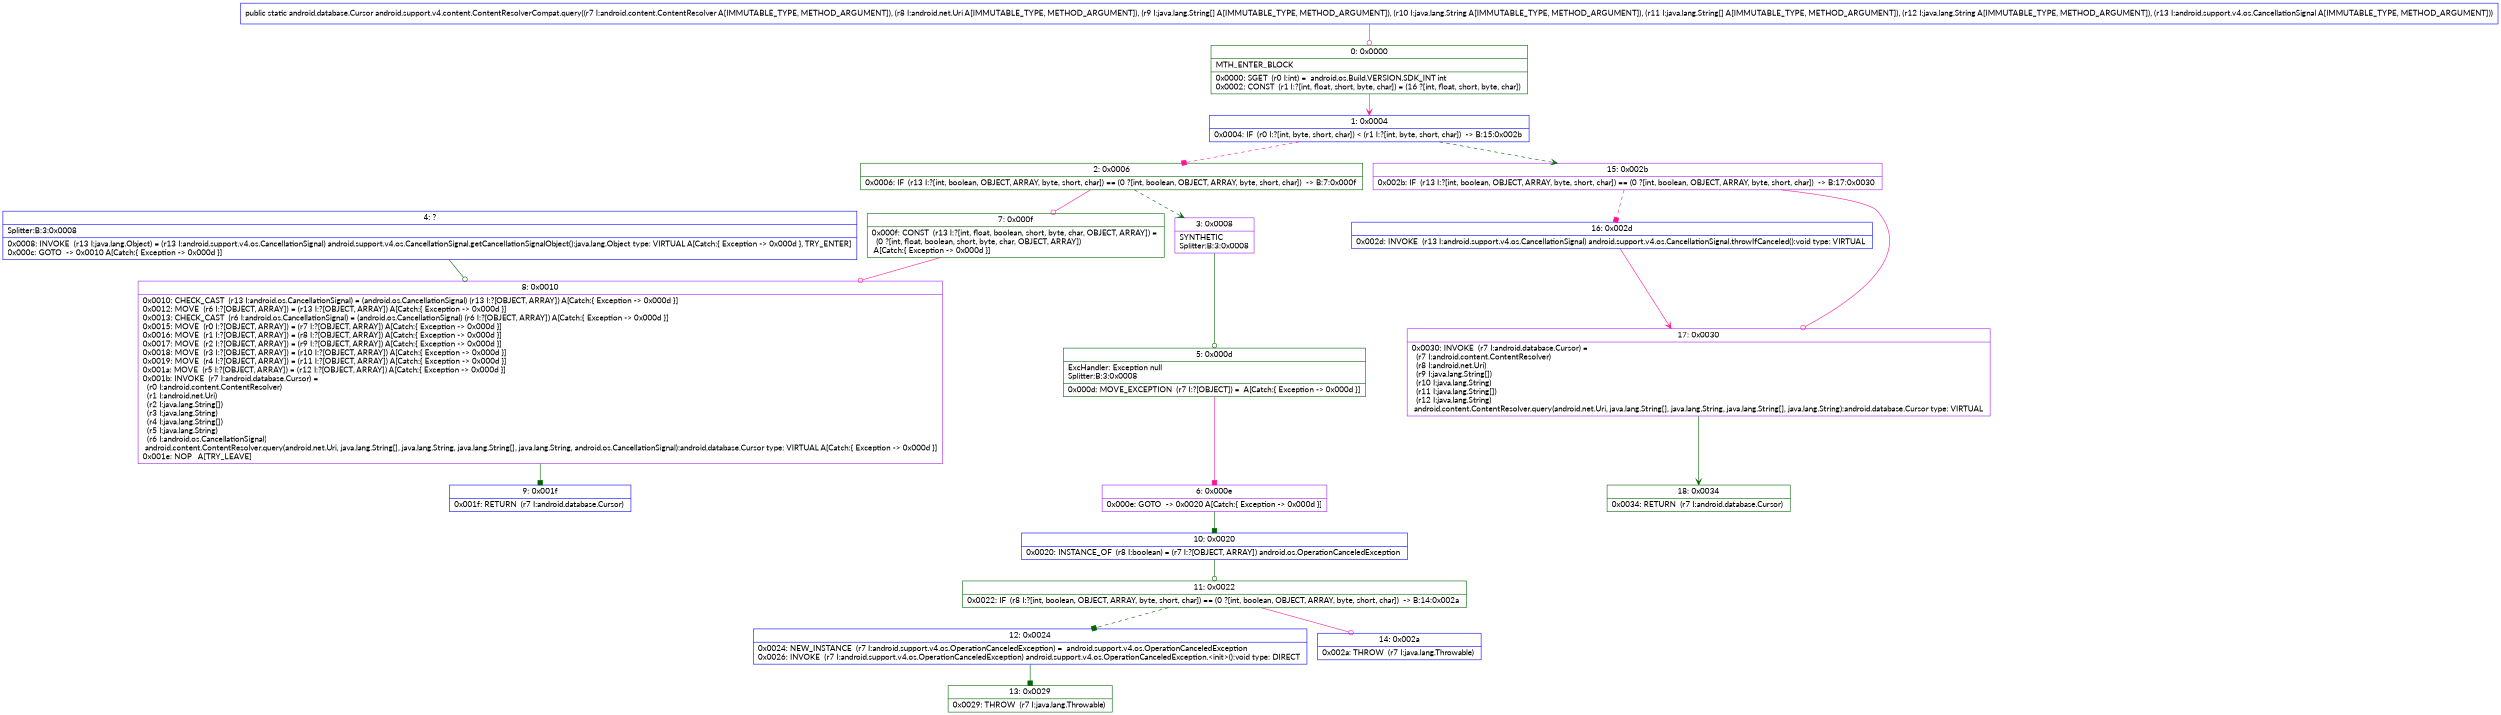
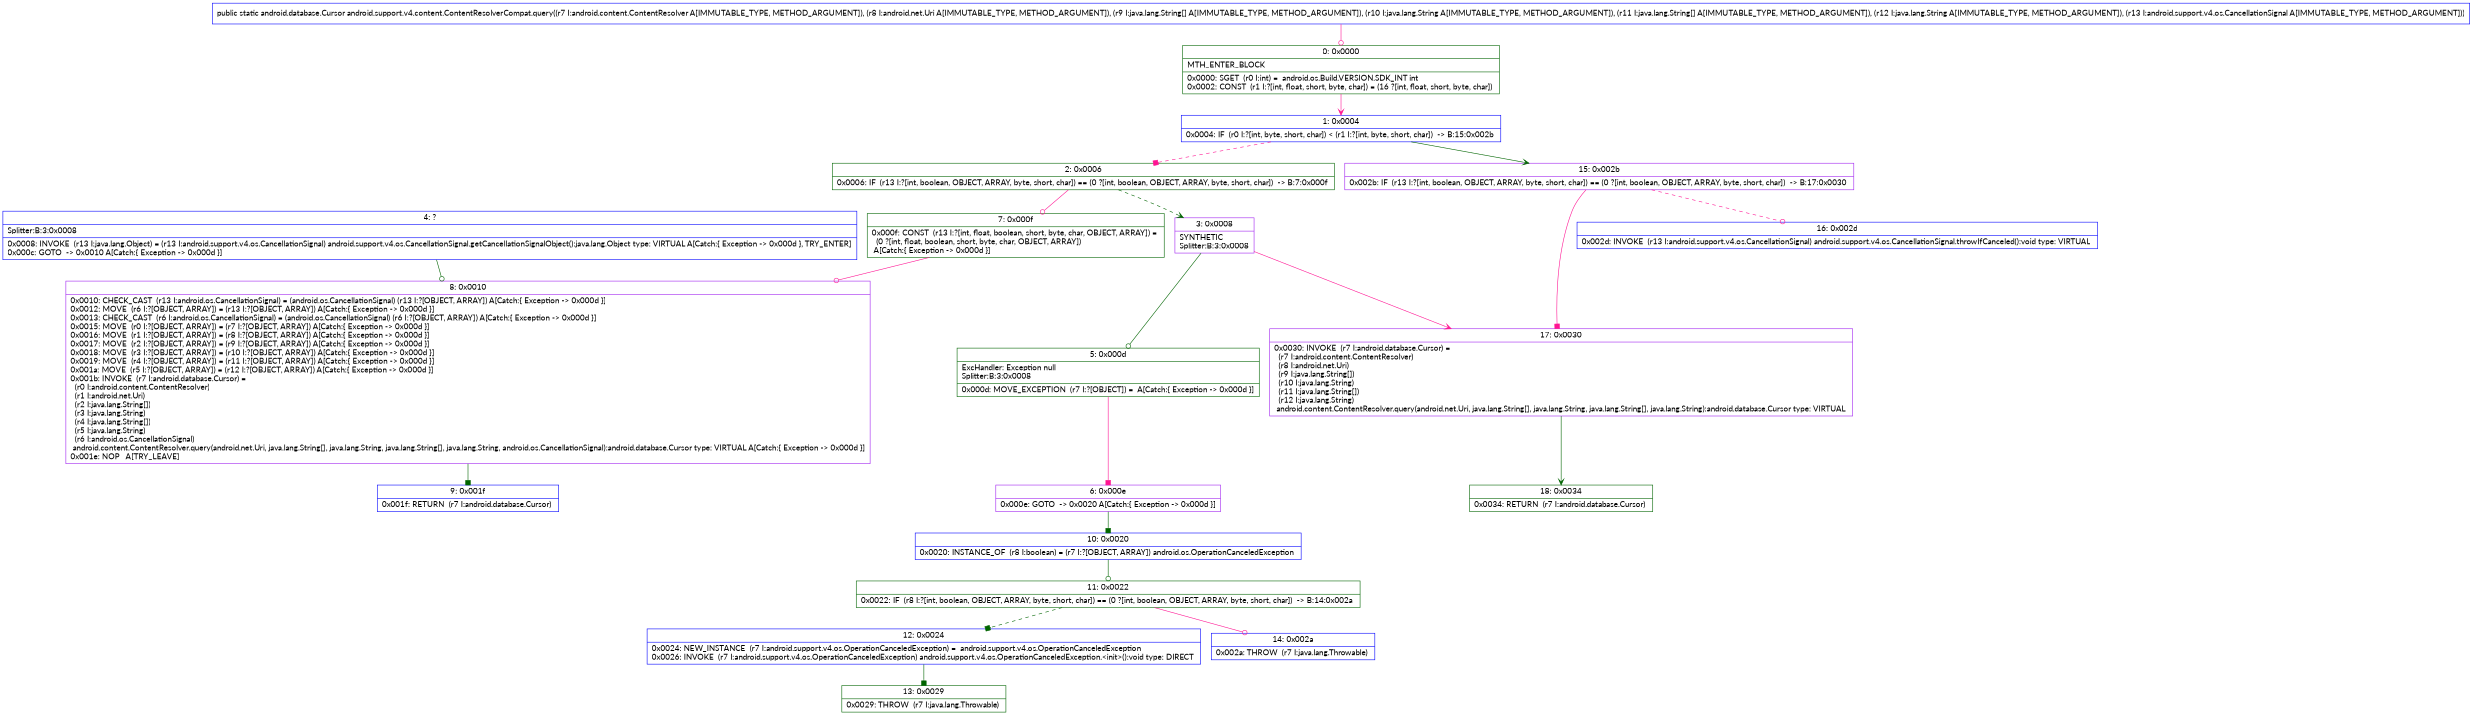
edge "1: 0x0004" -> "15: 0x002b": style dashed -> solid
edge "15: 0x002b" -> "16: 0x002d": arrowhead box -> odot
edge "15: 0x002b" -> "17: 0x0030": arrowhead odot -> box
edge "16: 0x002d" -> "17: 0x0030": now "3: 0x0008" -> "17: 0x0030"
